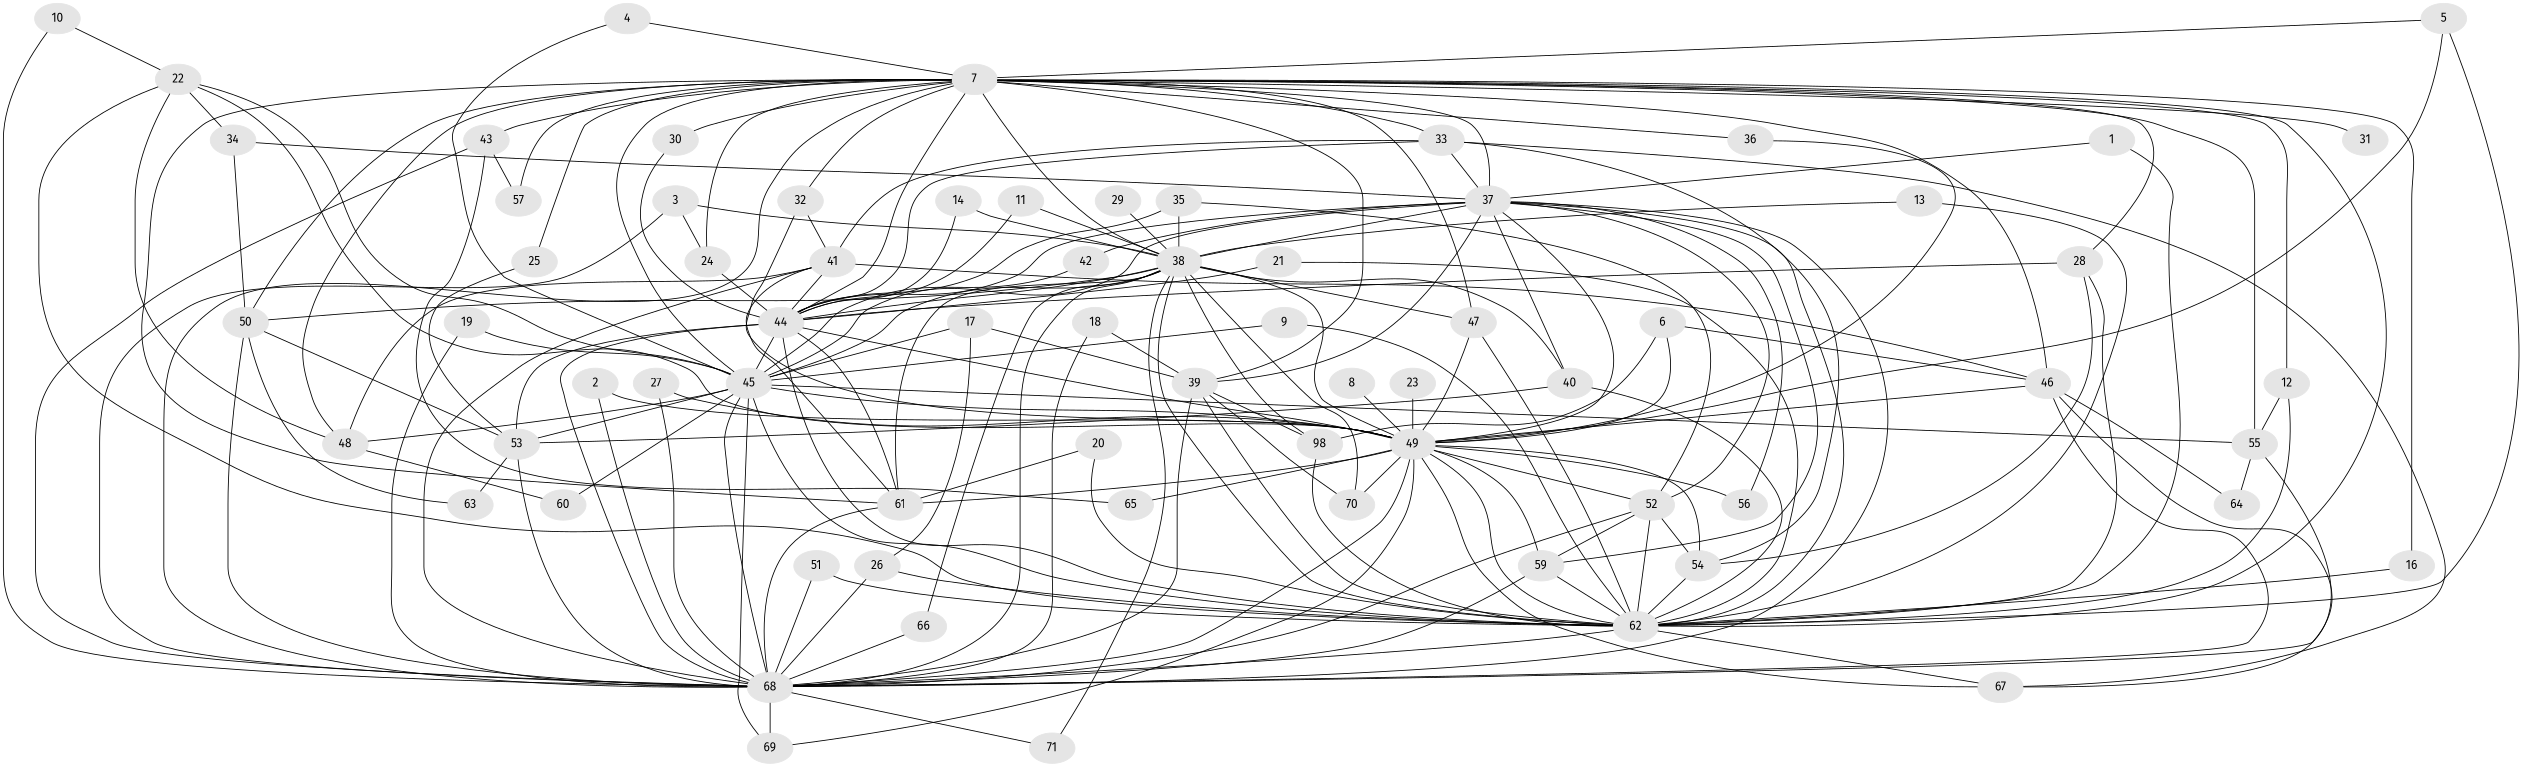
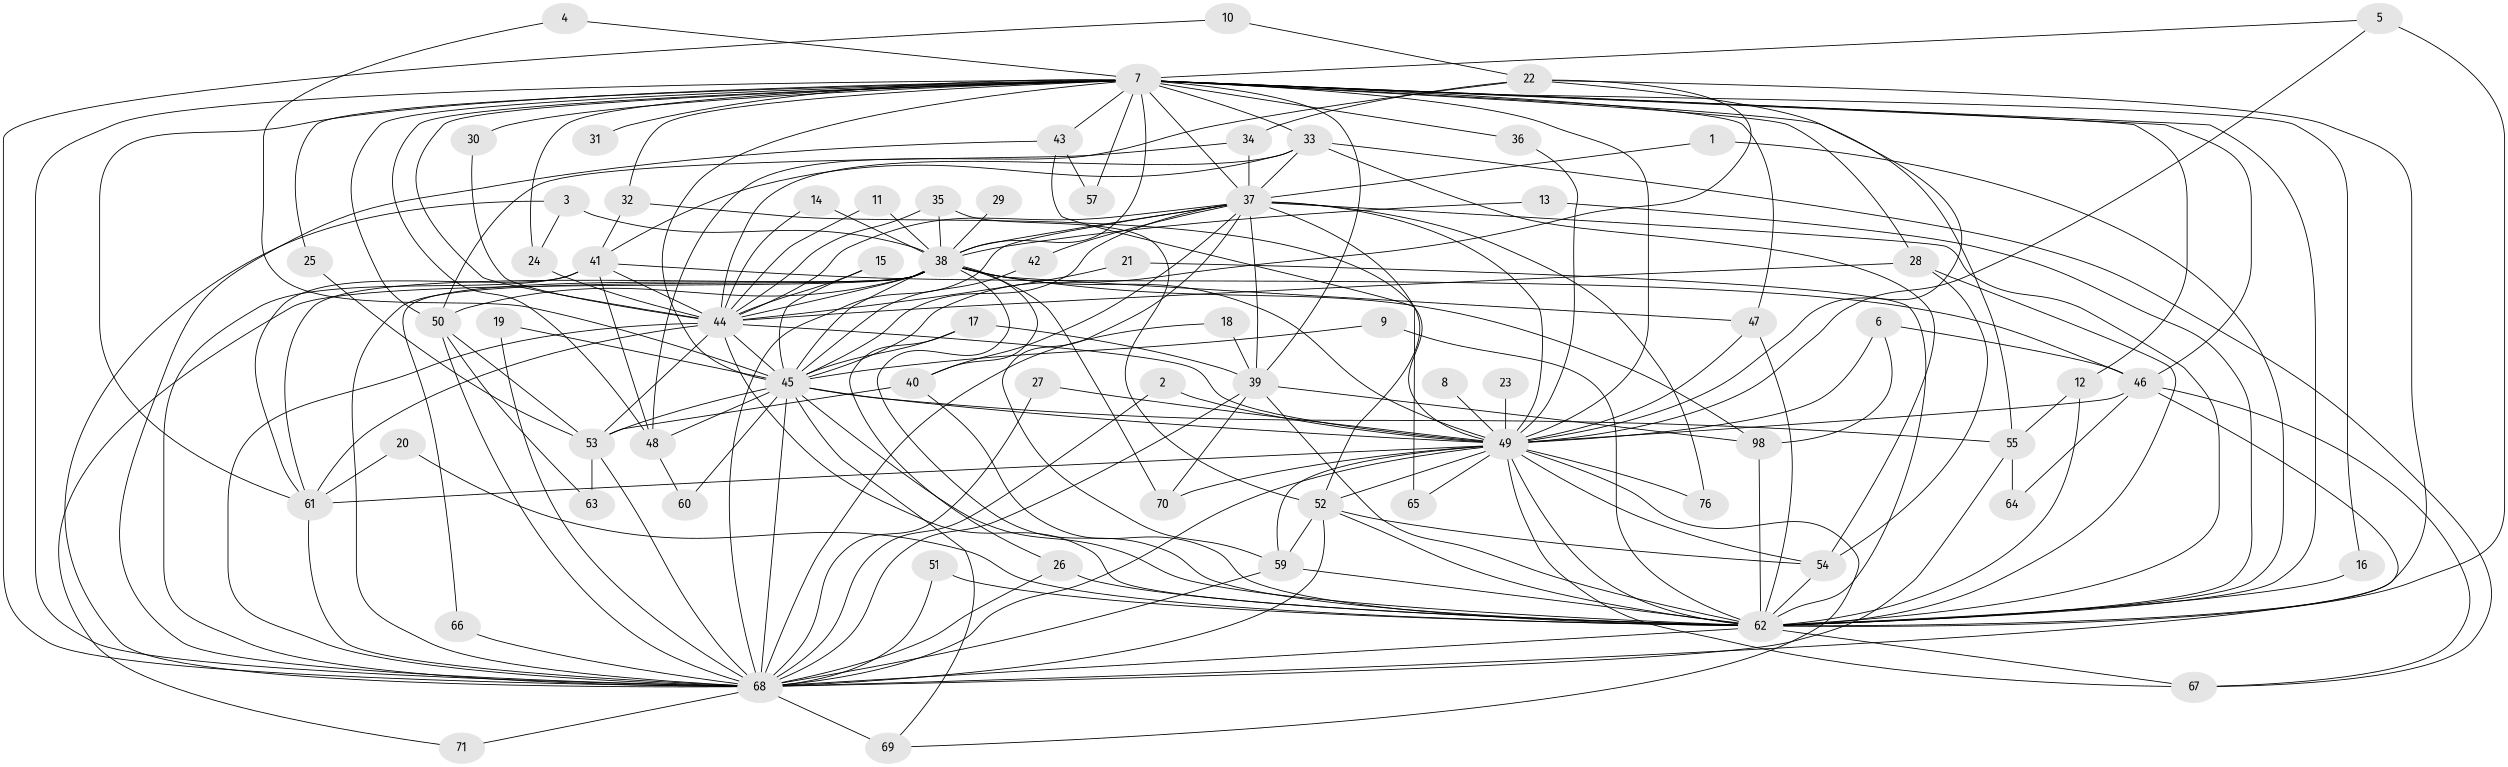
edge "7" -- "49": added
node "15": added
node "56": label "56" -> "76"
